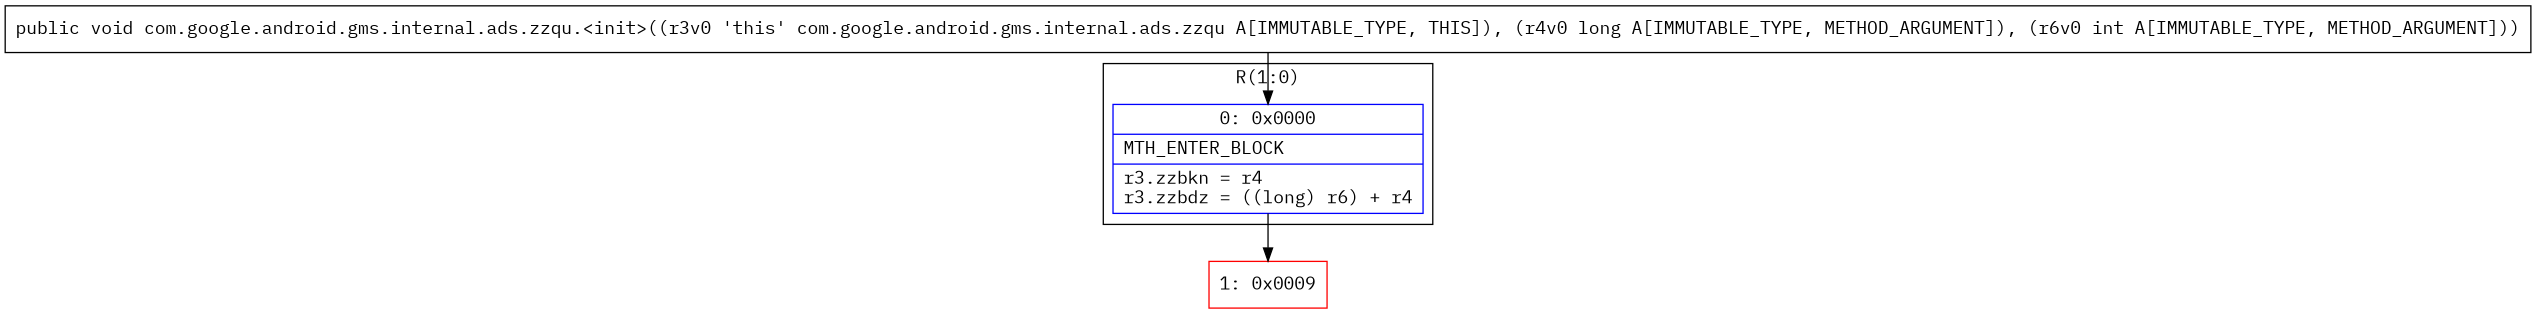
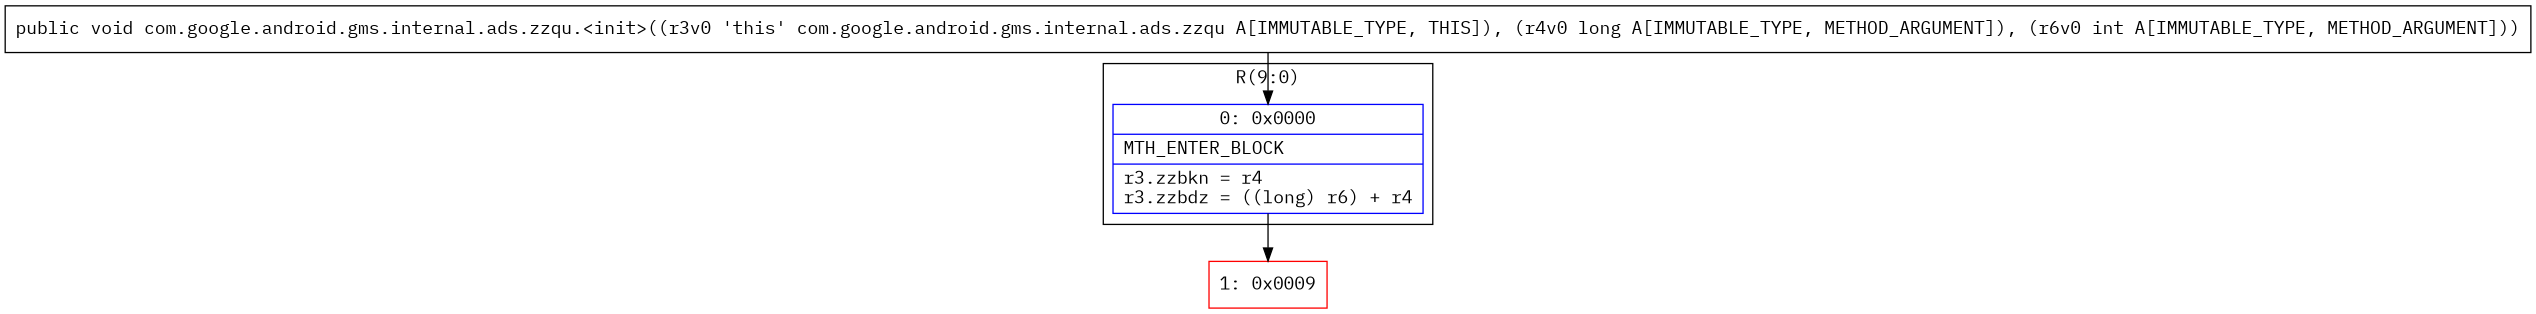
cluster "R(1:0)": label "R(1:0)" -> "R(9:0)"
